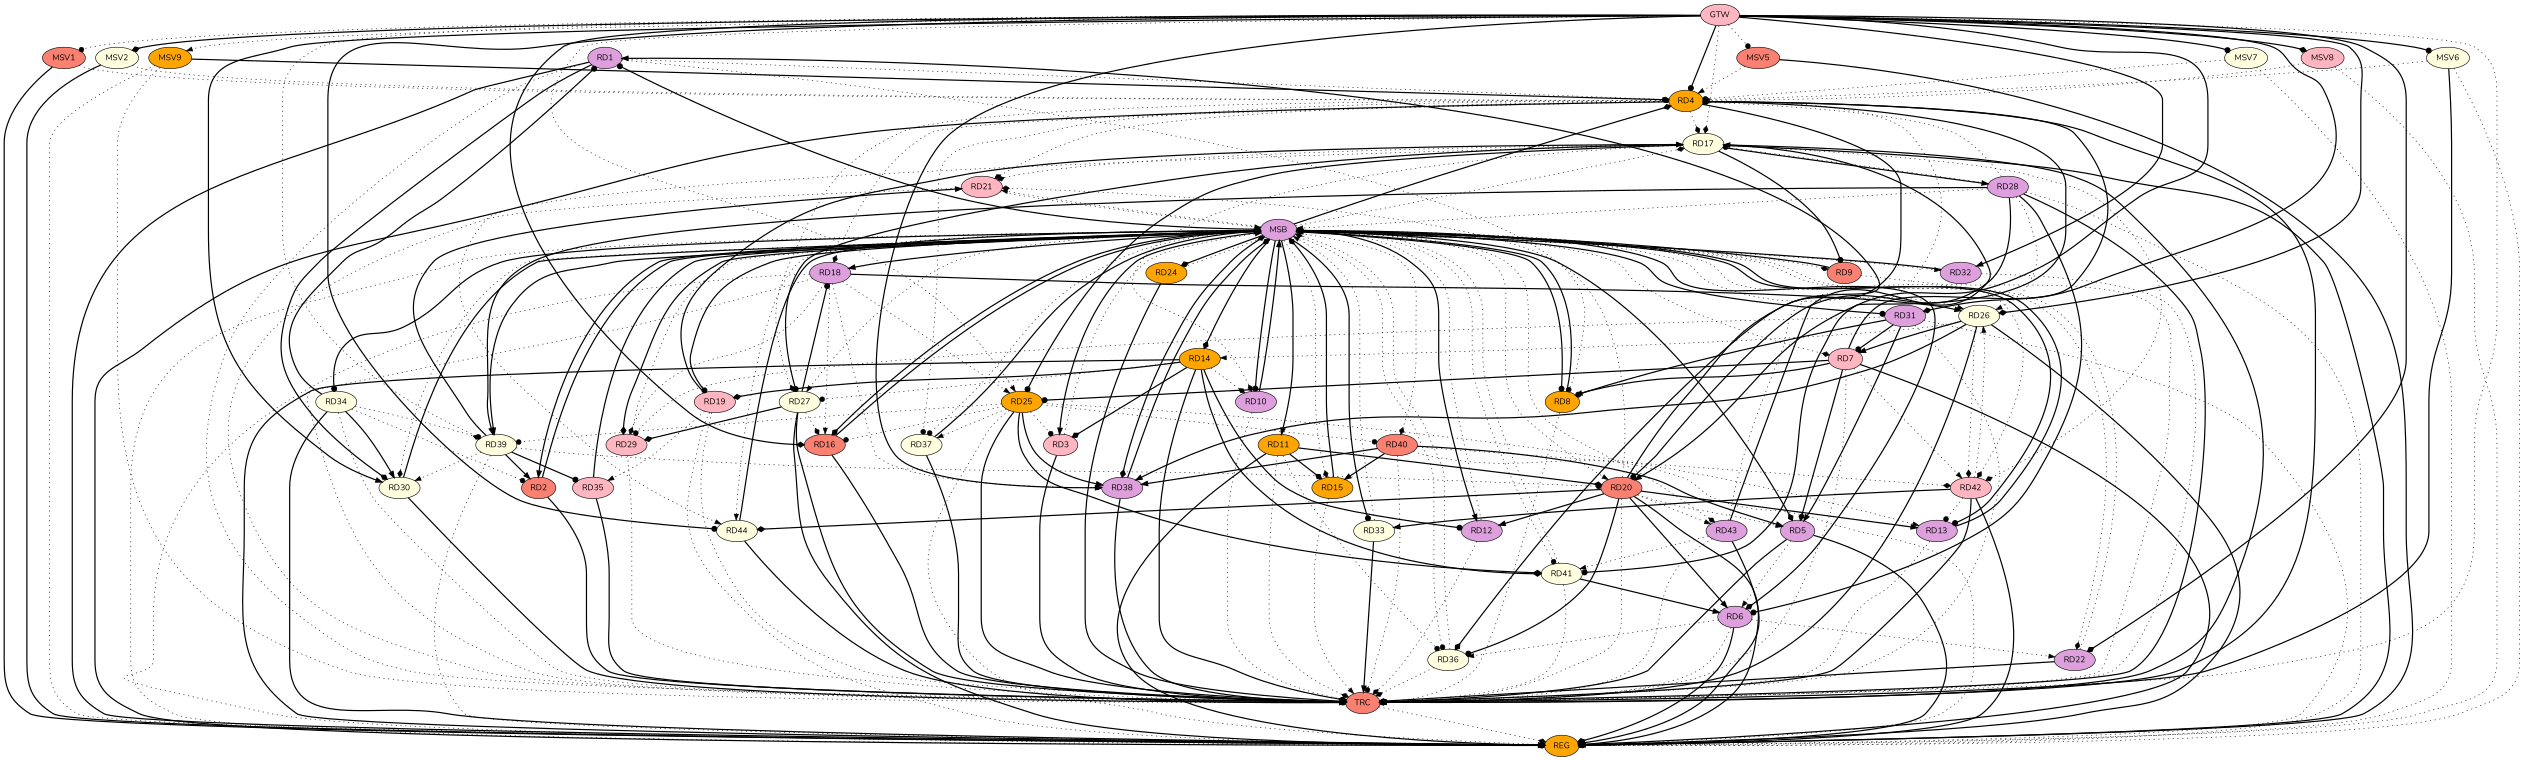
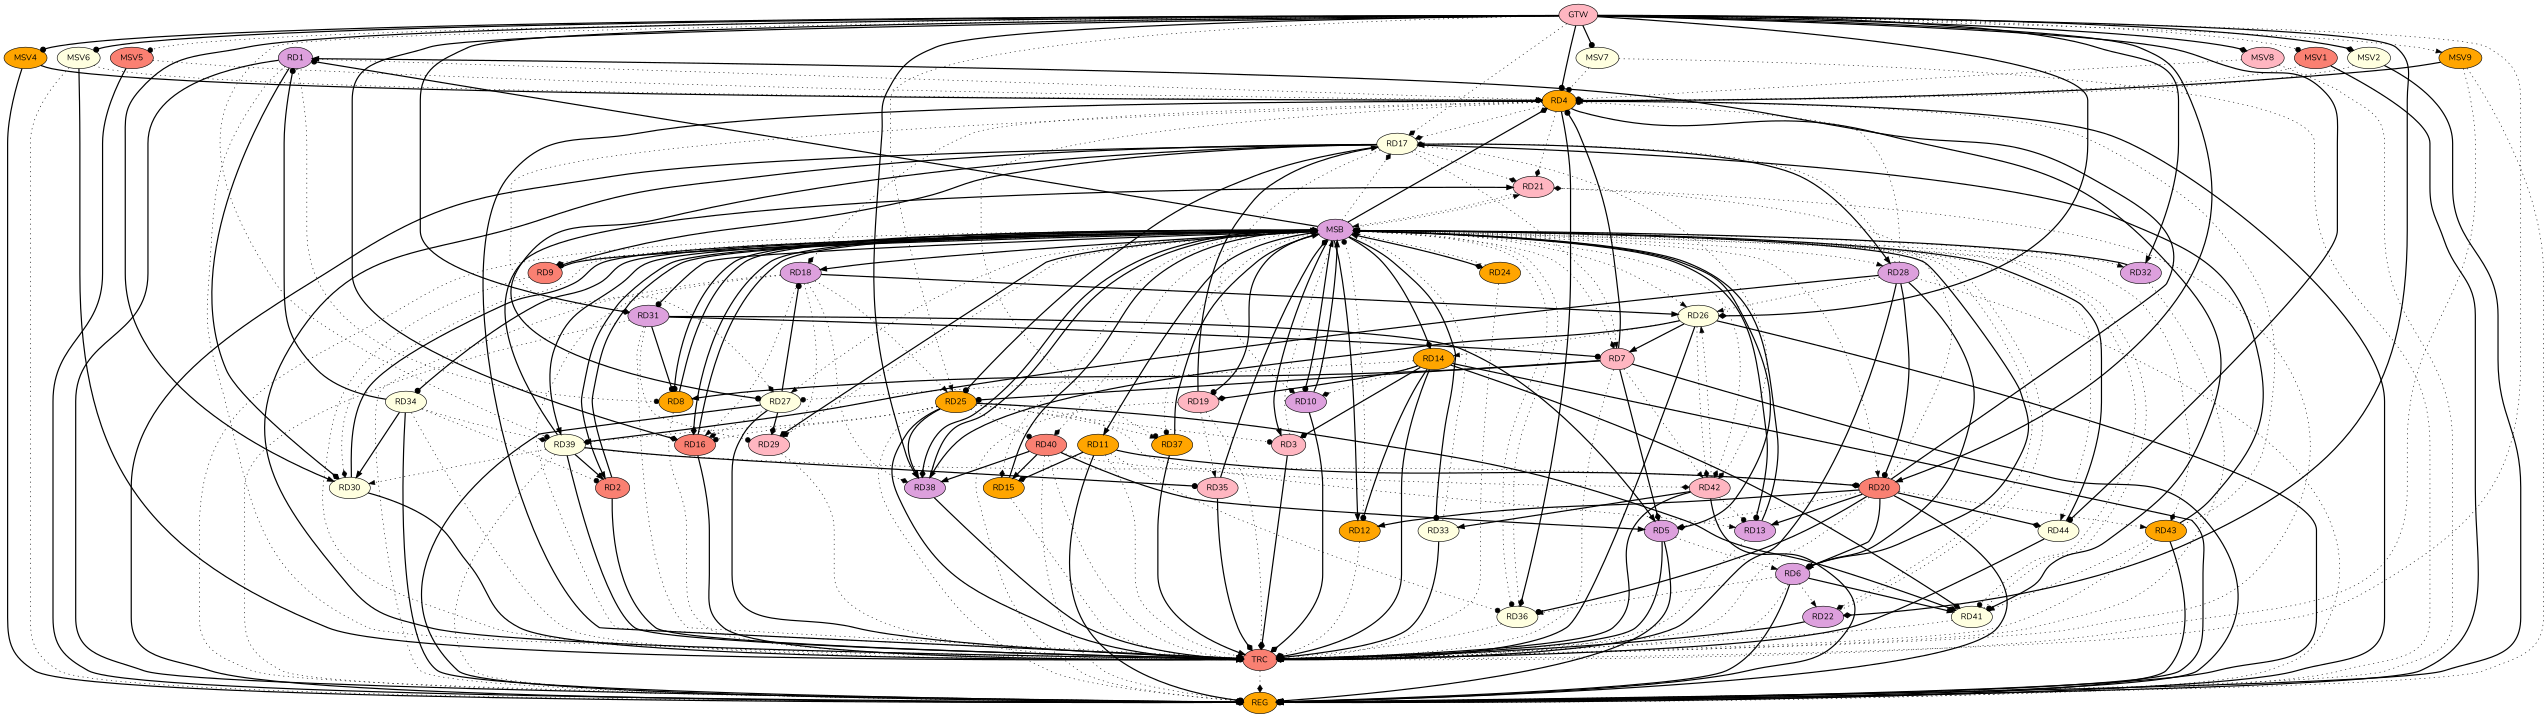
node "MSV4": added
edge "RD17" -> "RD44": now "RD17" -> "RD7"
edge "RD28" -> "MSB": reversed
node "RD37": fillcolor lightyellow -> orange
node "RD12": fillcolor plum -> orange
node "RD43": fillcolor plum -> orange
edge "RD24" -> "TRC": style bold -> dotted
edge "RD10" -> "TRC": style dotted -> bold
edge "RD41" -> "RD6": reversed
edge "RD39" -> "TRC": added
